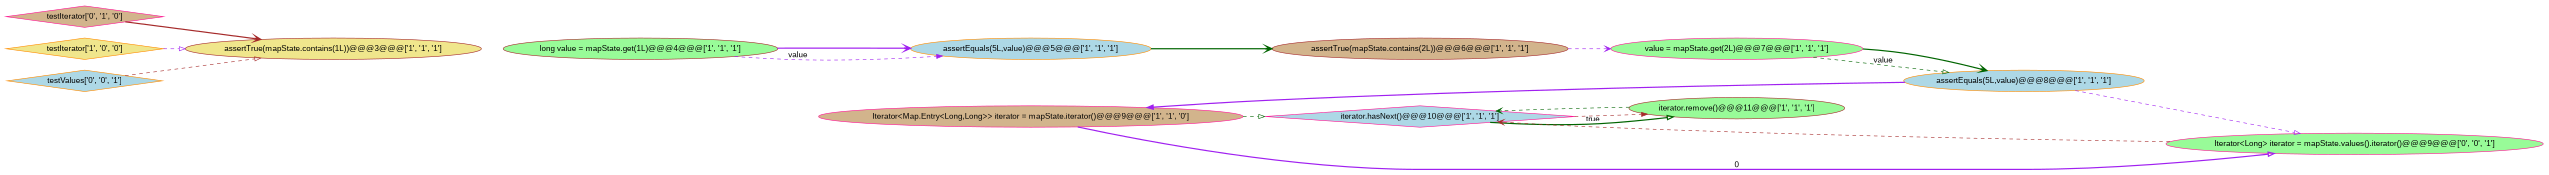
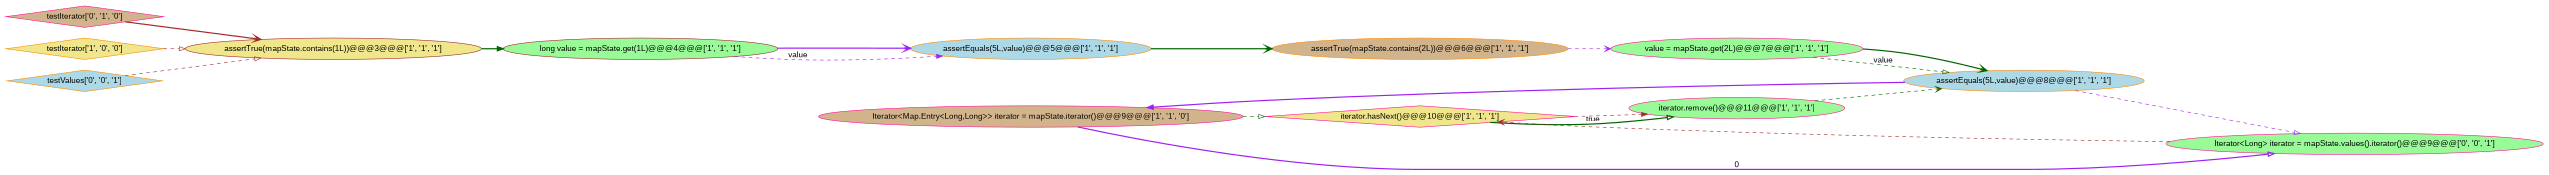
edge "testIterator['1', '0', '0']" -> "assertTrue(mapState.contains(1L))@@@3@@@['1', '1', '1']": color purple -> brown
edge "assertTrue(mapState.contains(1L))@@@3@@@['1', '1', '1']" -> "long value = mapState.get(1L)@@@4@@@['1', '1', '1']": added
node "assertTrue(mapState.contains(2L))@@@6@@@['1', '1', '1']": color brown -> darkorange
node "iterator.remove()@@@11@@@['1', '1', '1']": color brown -> deeppink
edge "iterator.remove()@@@11@@@['1', '1', '1']" -> "iterator.hasNext()@@@10@@@['1', '1', '1']": now "iterator.remove()@@@11@@@['1', '1', '1']" -> "assertEquals(5L,value)@@@8@@@['1', '1', '1']"
node "iterator.hasNext()@@@10@@@['1', '1', '1']": fillcolor lightblue -> khaki
